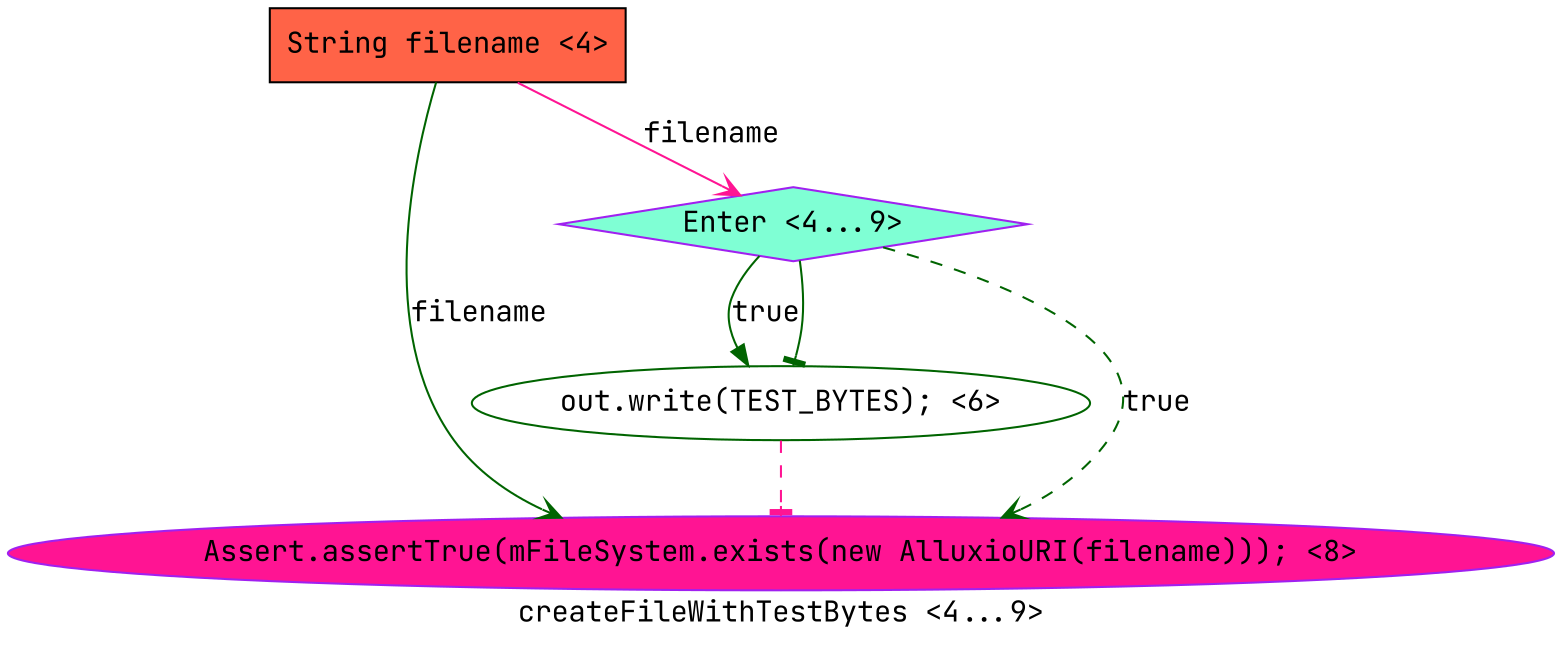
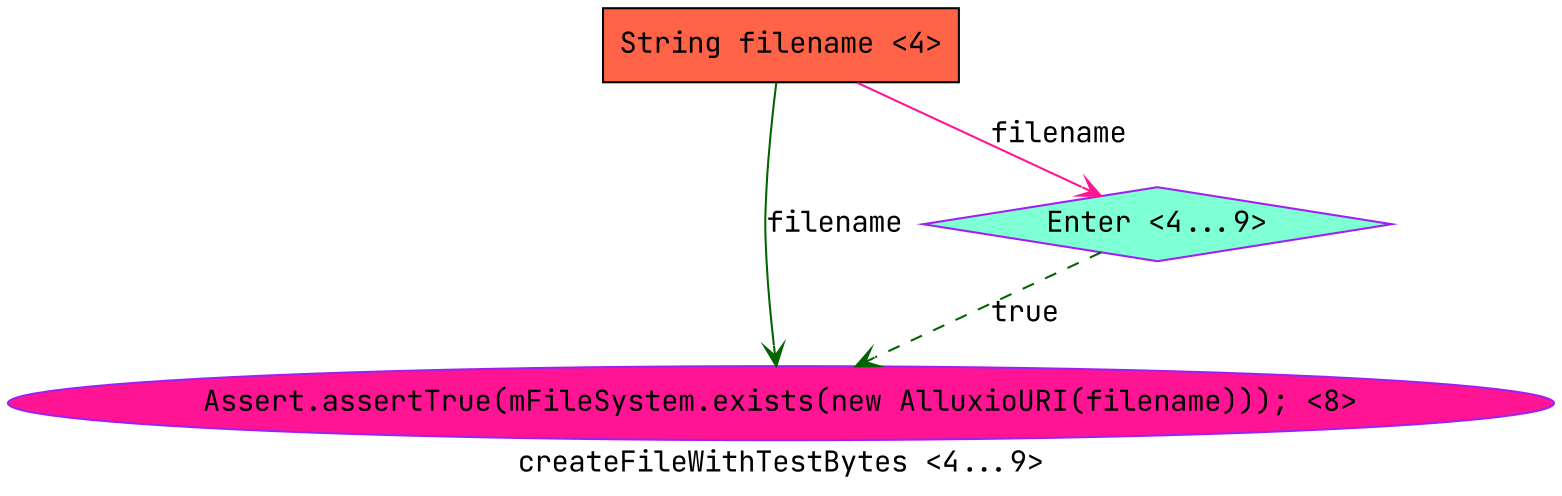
node "out.write(TEST_BYTES); <6>": removed
